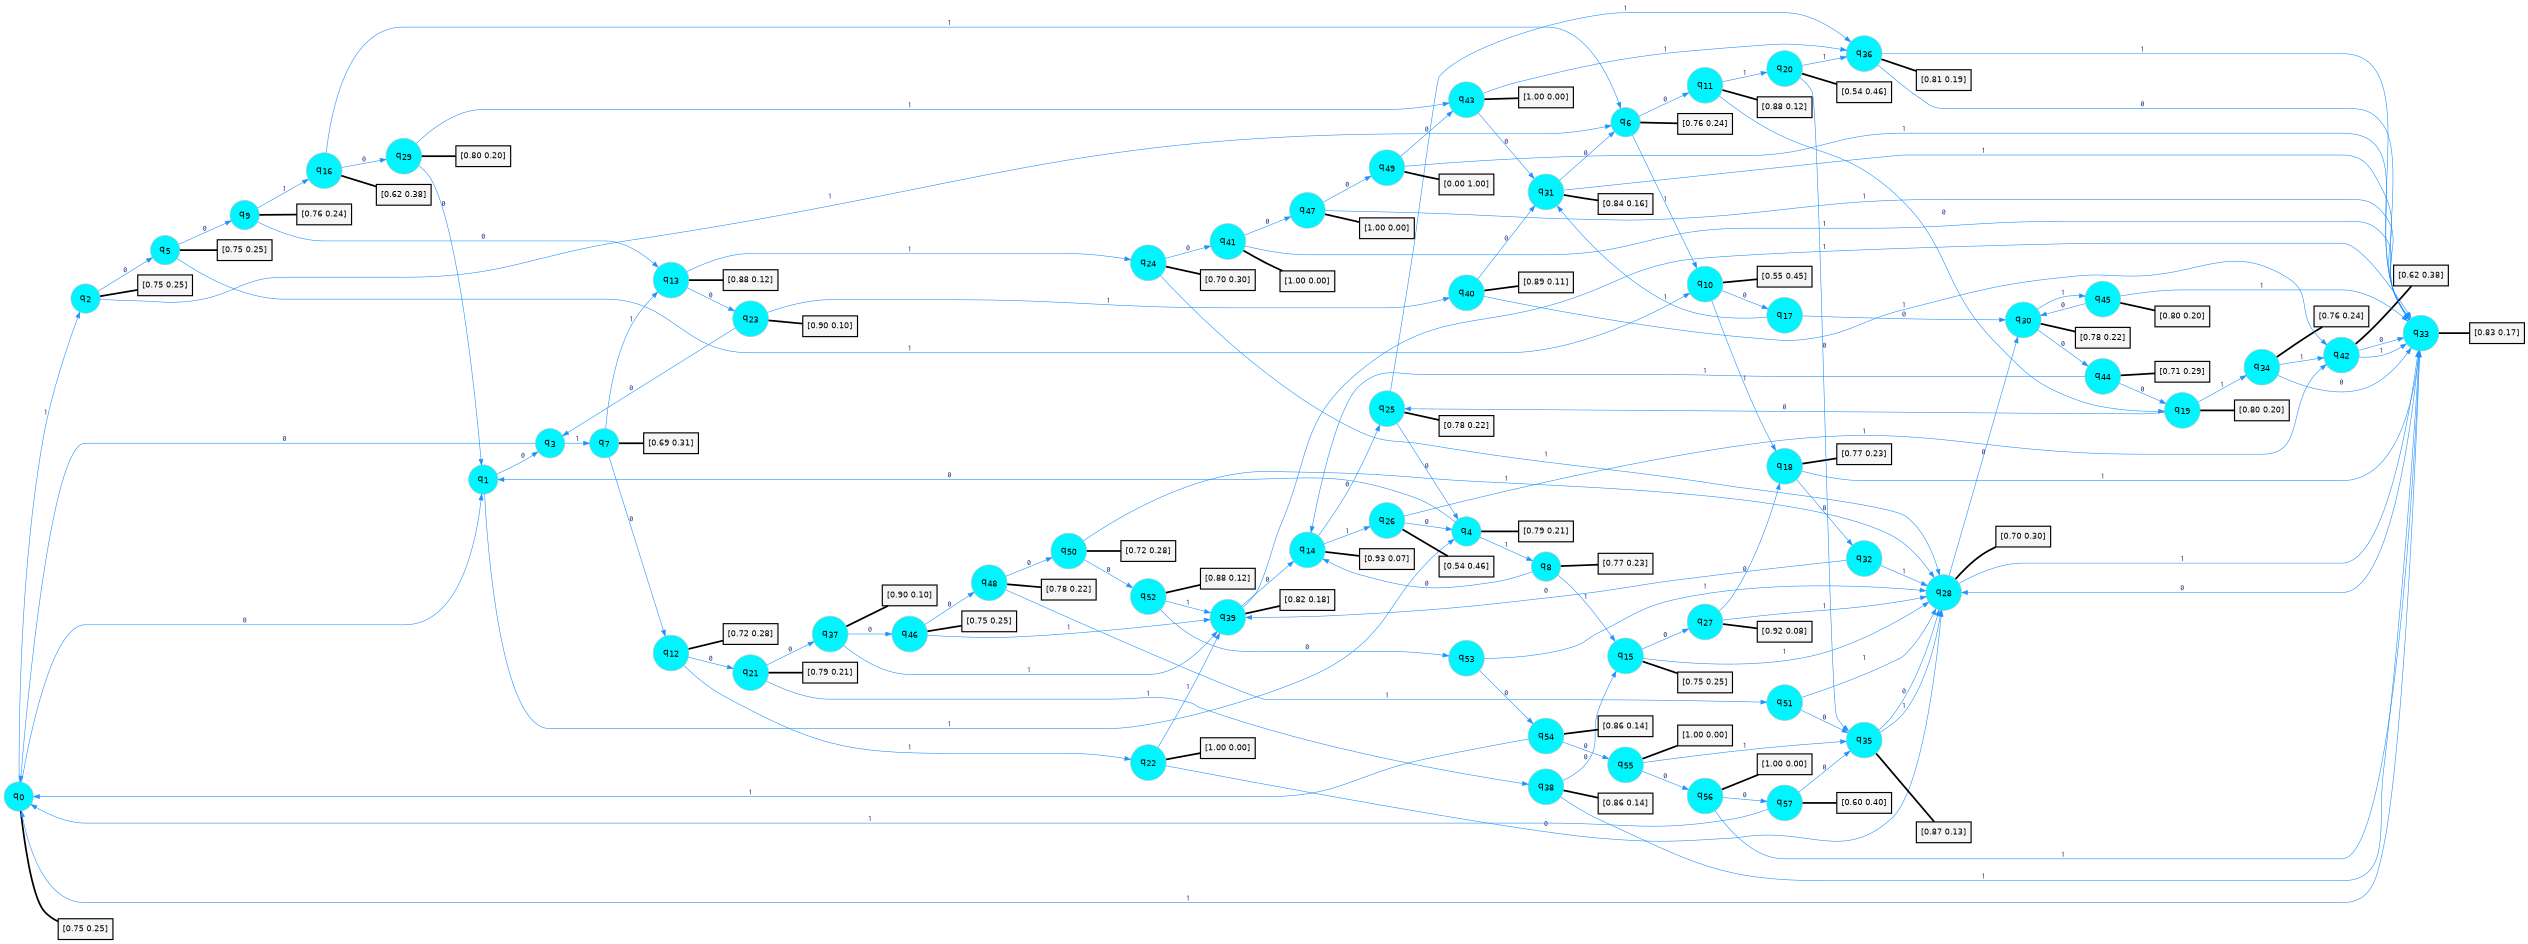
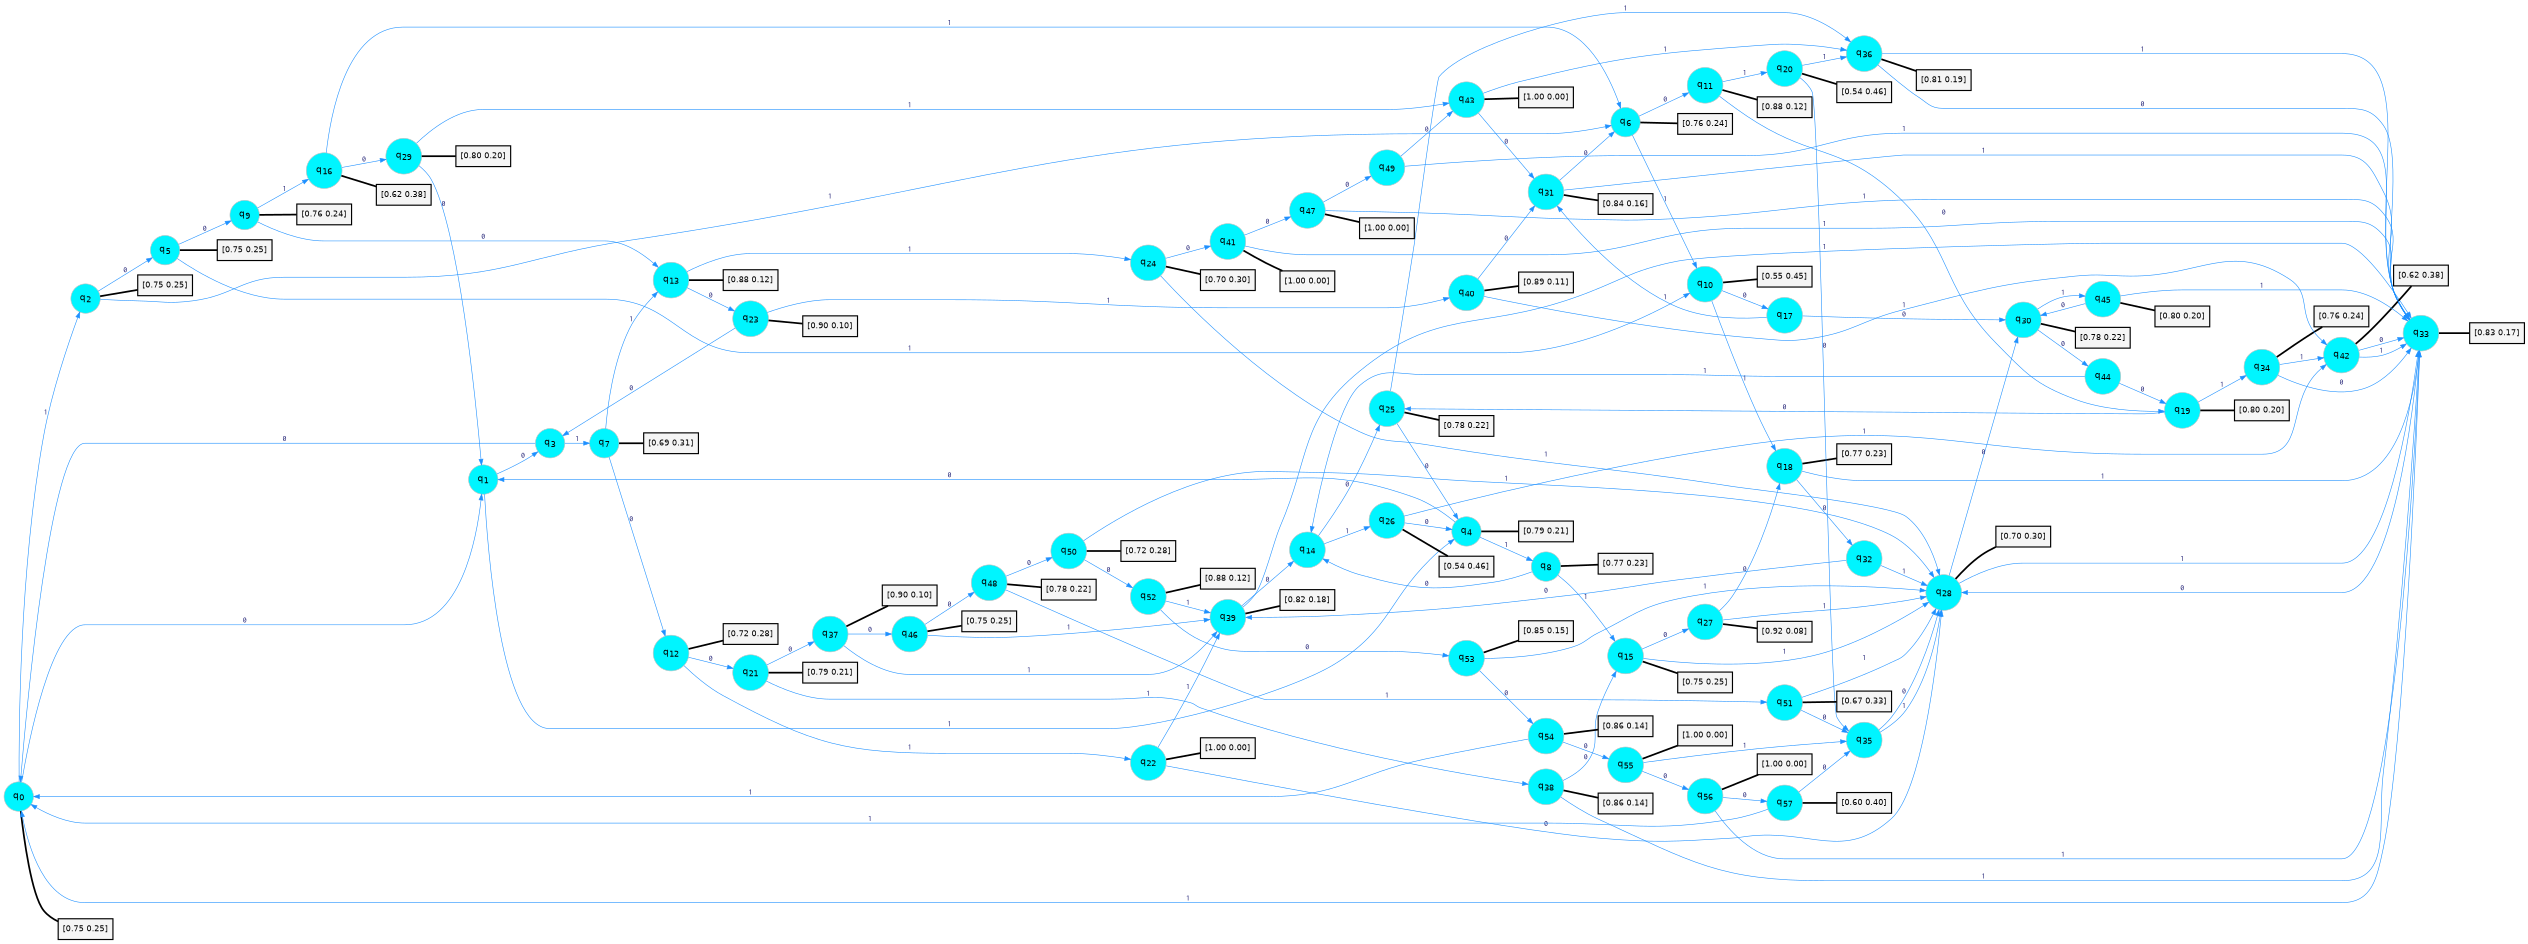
node "[0.00 1.00]": removed
node "[0.71 0.29]": removed
node "[0.93 0.07]": removed
node "[0.85 0.15]": added
node "[0.67 0.33]": added
node "[0.87 0.13]": removed
